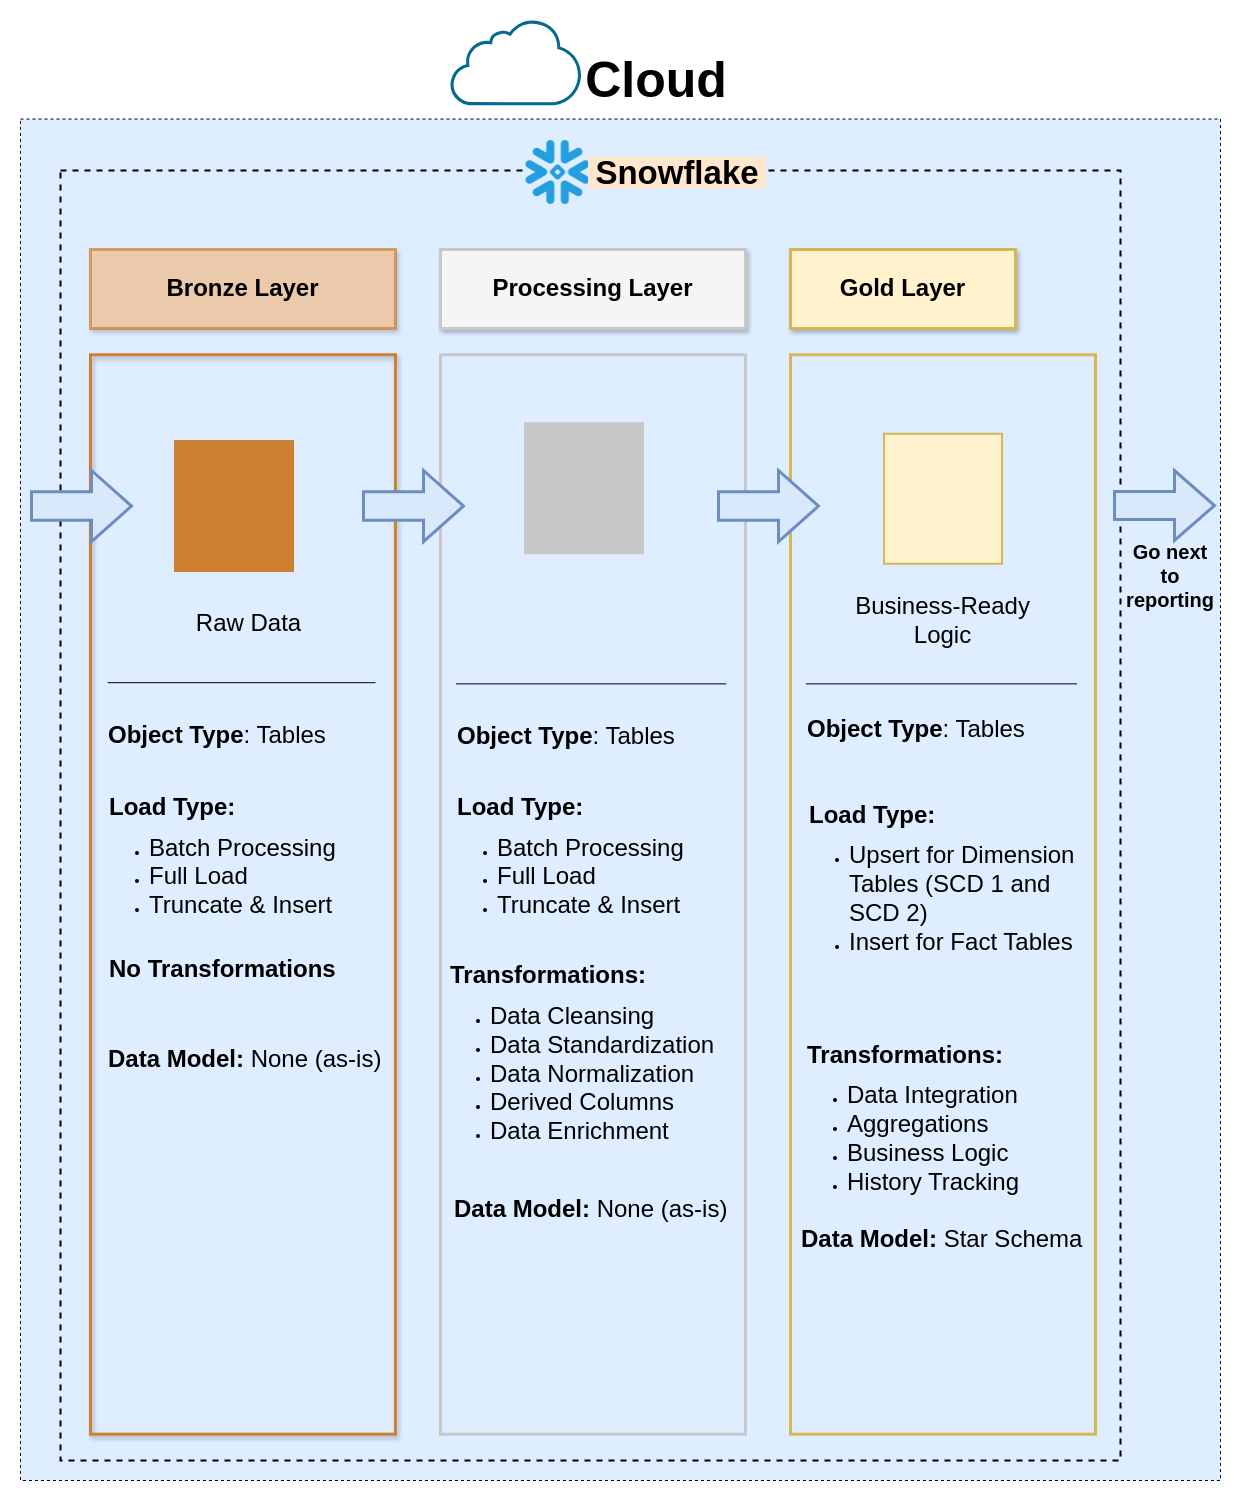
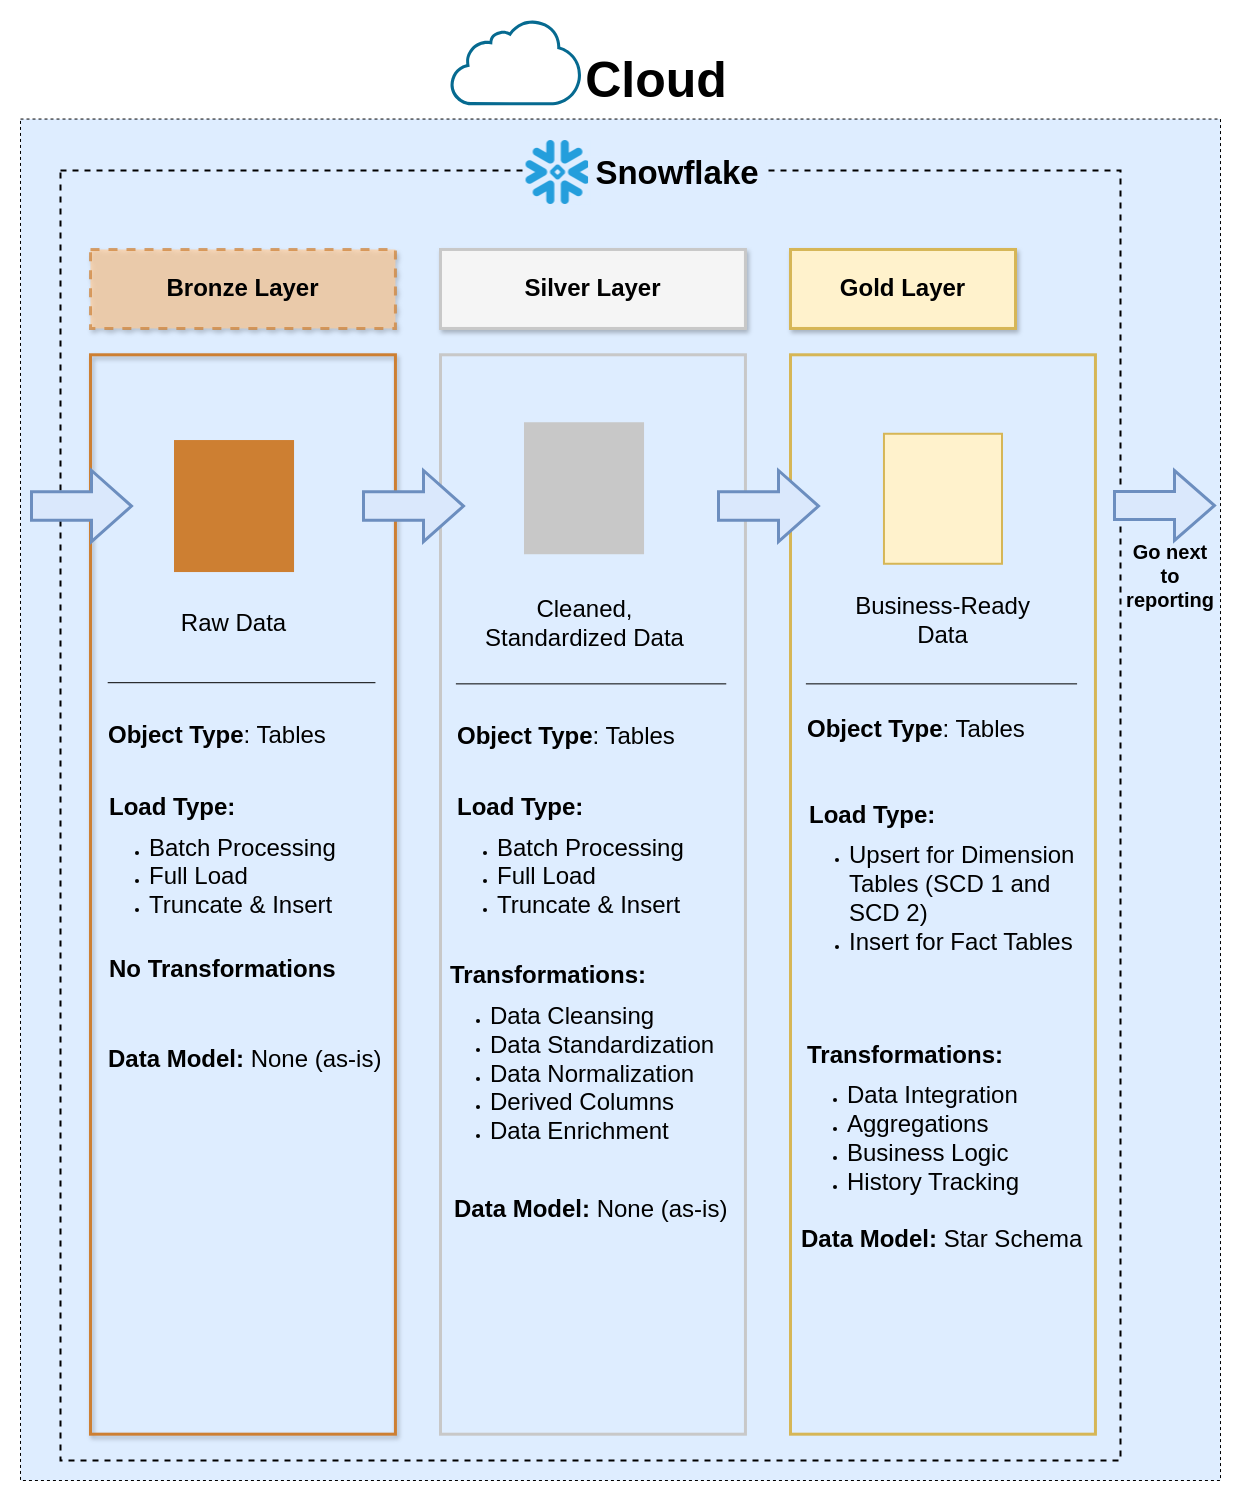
node "Snowflake": fillcolor #ffe6cc -> #deedff
node "Bronze Layer": style solid -> dashed
node "Processing Layer": label "Processing Layer" -> "Silver Layer"
node "Business-Ready Logic": label "Business-Ready Logic" -> "Business-Ready Data"
node "Raw Data": moved (249, 623) -> (234, 623)
node "Cleaned, Standardized Data": added
